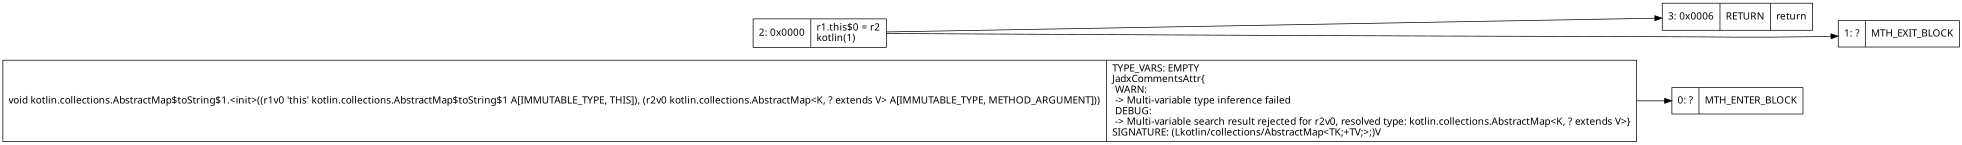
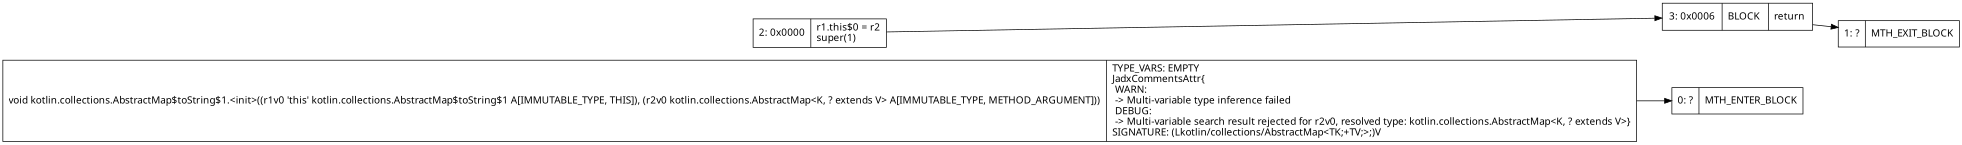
node "3: 0x0006": text "RETURN" -> "BLOCK"
edge "2: 0x0000" -> "1: ?": now "3: 0x0006" -> "1: ?"
node "2: 0x0000": text "kotlin(1)" -> "super(1)"
